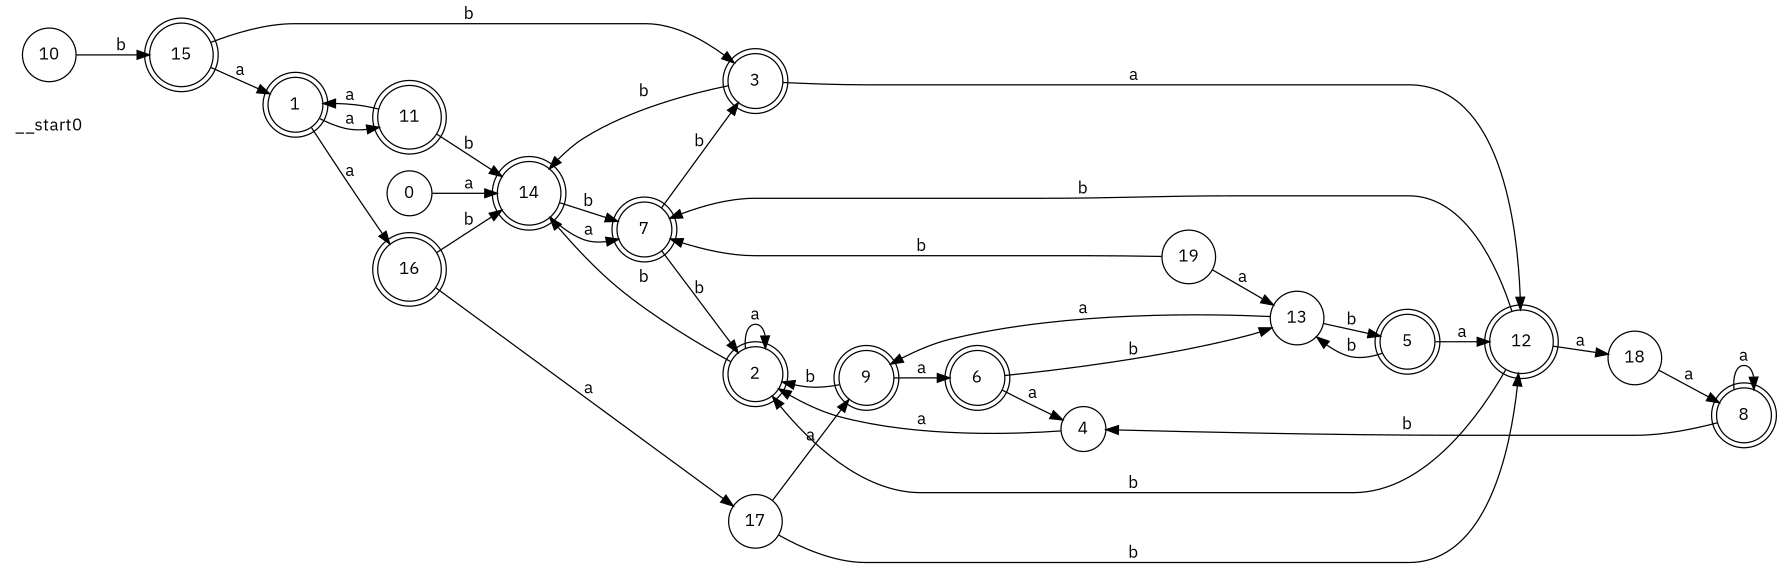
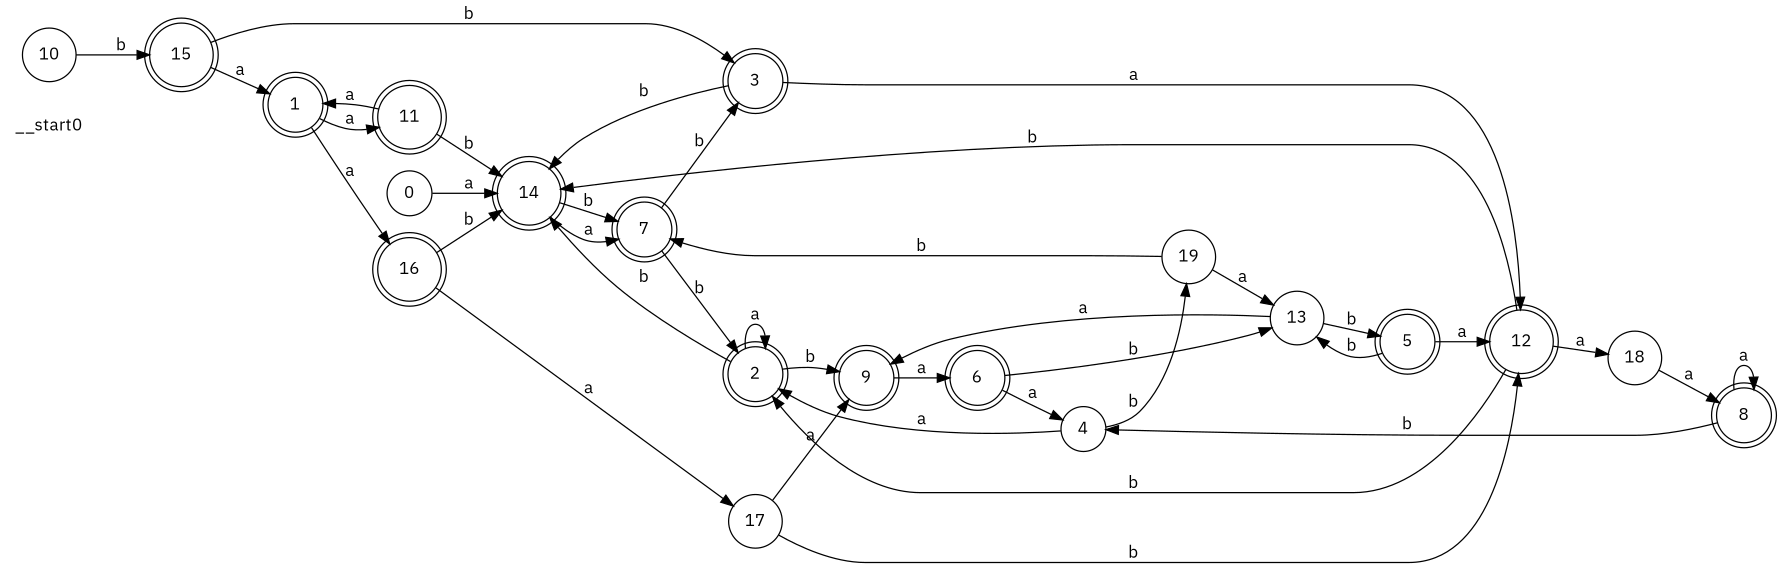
edge "12" -> "7": now "12" -> "14"
edge "4" -> "19": added, label "b"
edge "9" -> "2": reversed
